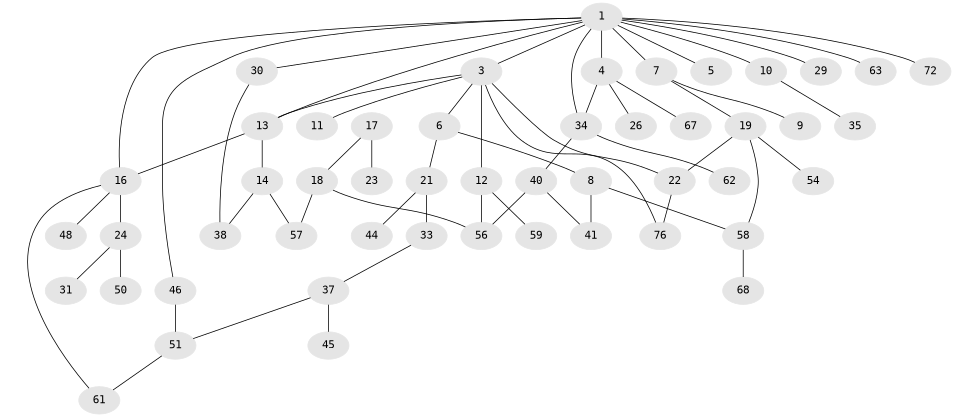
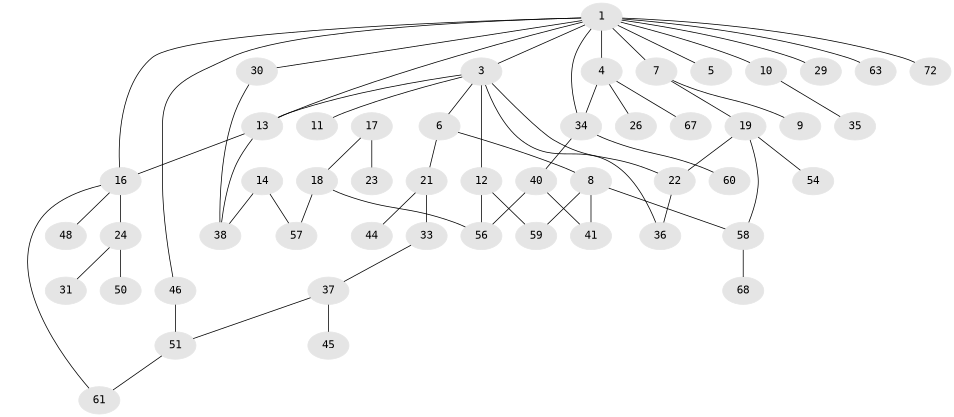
edge "13" -- "14": now "13" -- "38"
node "62": label "62" -> "60"
edge "8" -- "59": added
node "76": label "76" -> "36"
